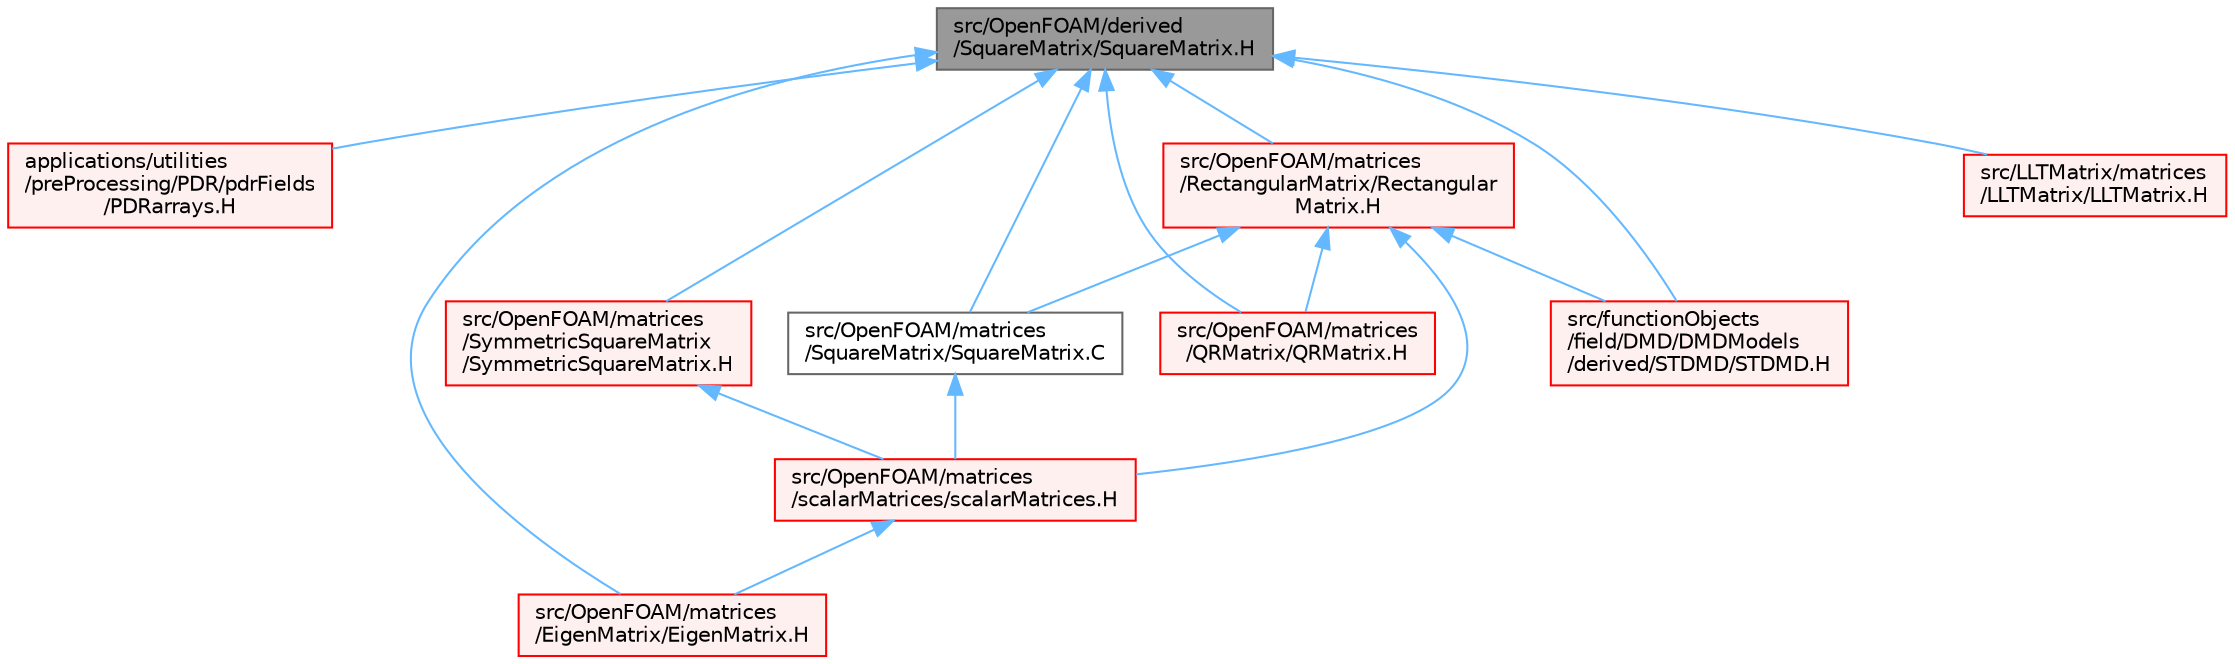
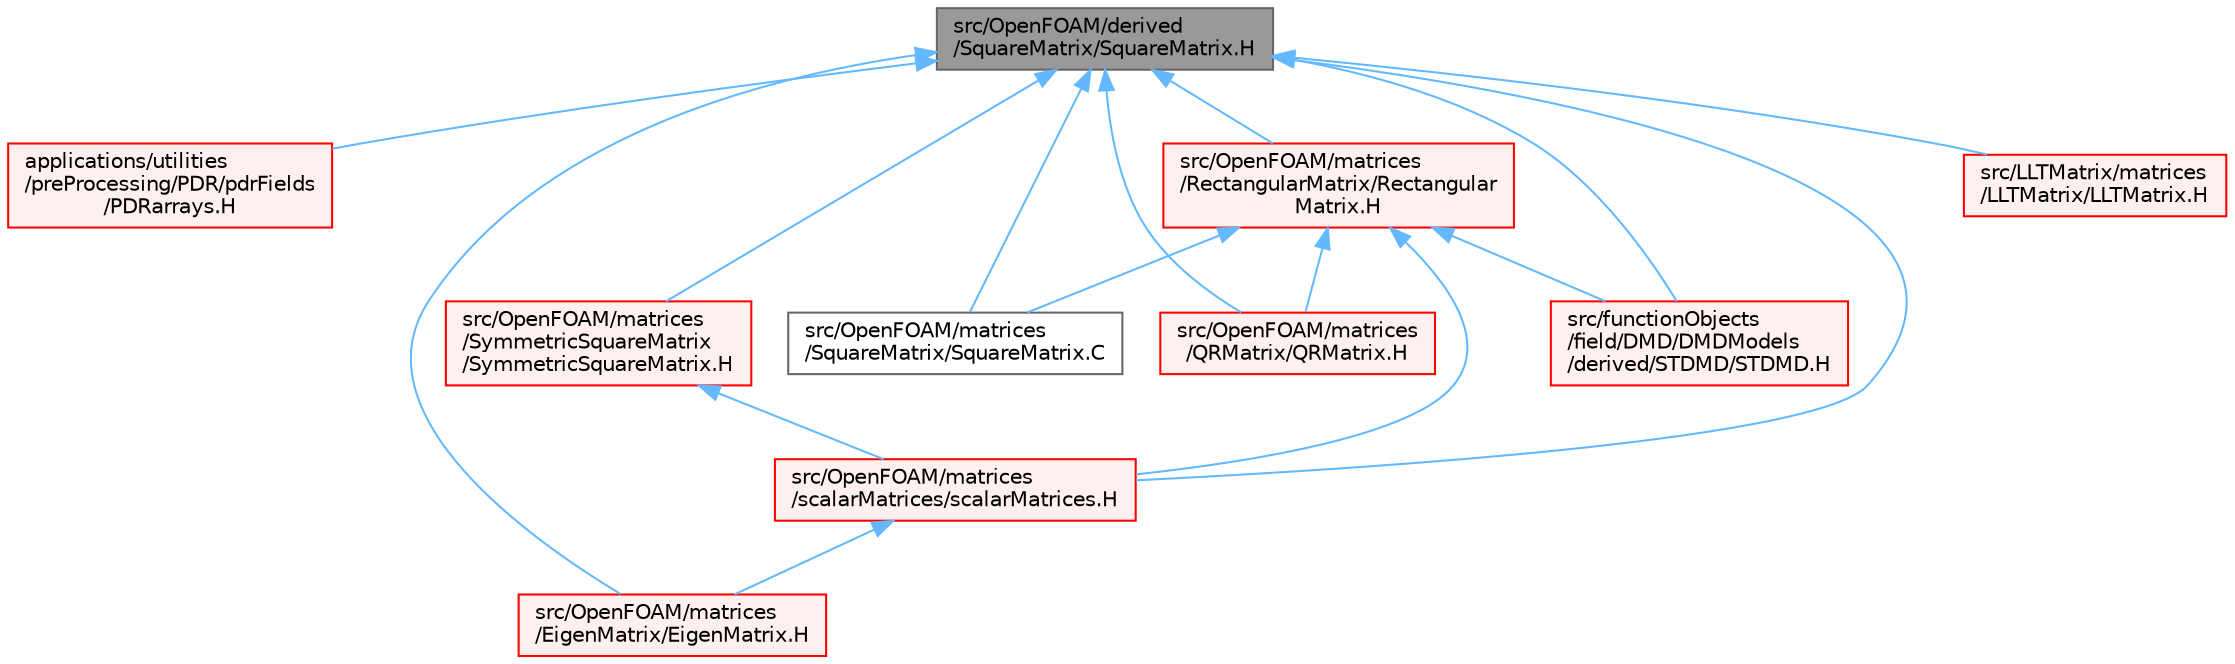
edge "src/OpenFOAM/matrices /scalarMatrices/scalarMatrices.H" -> "src/OpenFOAM/matrices /SquareMatrix/SquareMatrix.C": now "src/OpenFOAM/matrices /scalarMatrices/scalarMatrices.H" -> "src/OpenFOAM/derived /SquareMatrix/SquareMatrix.H"
